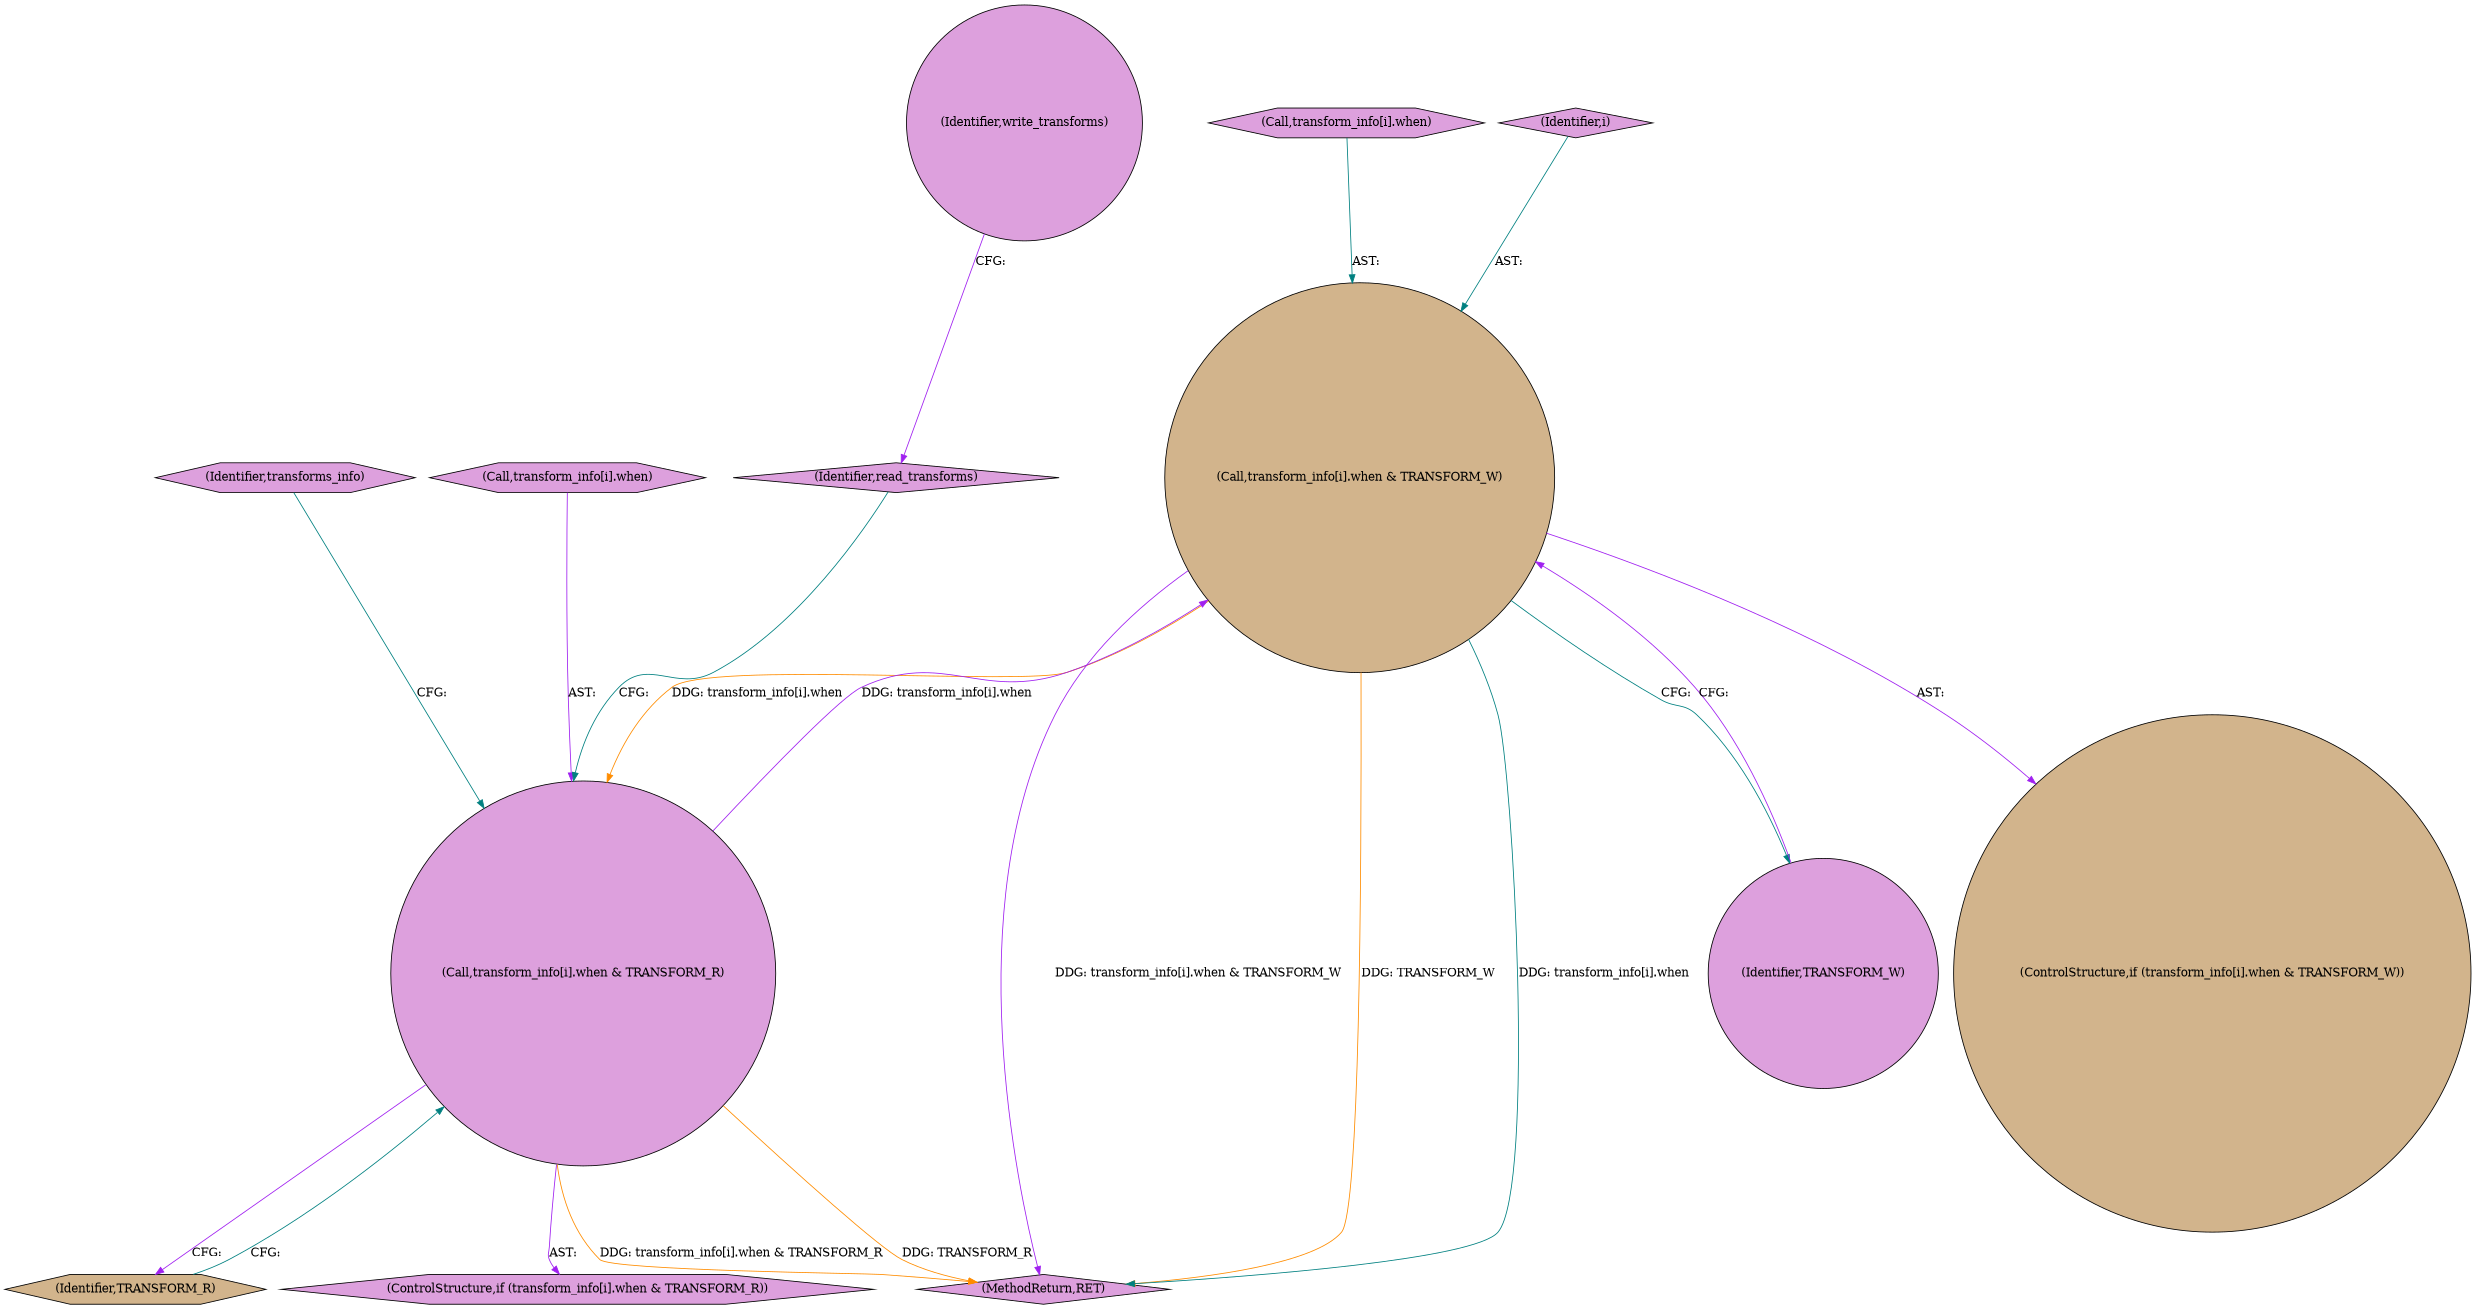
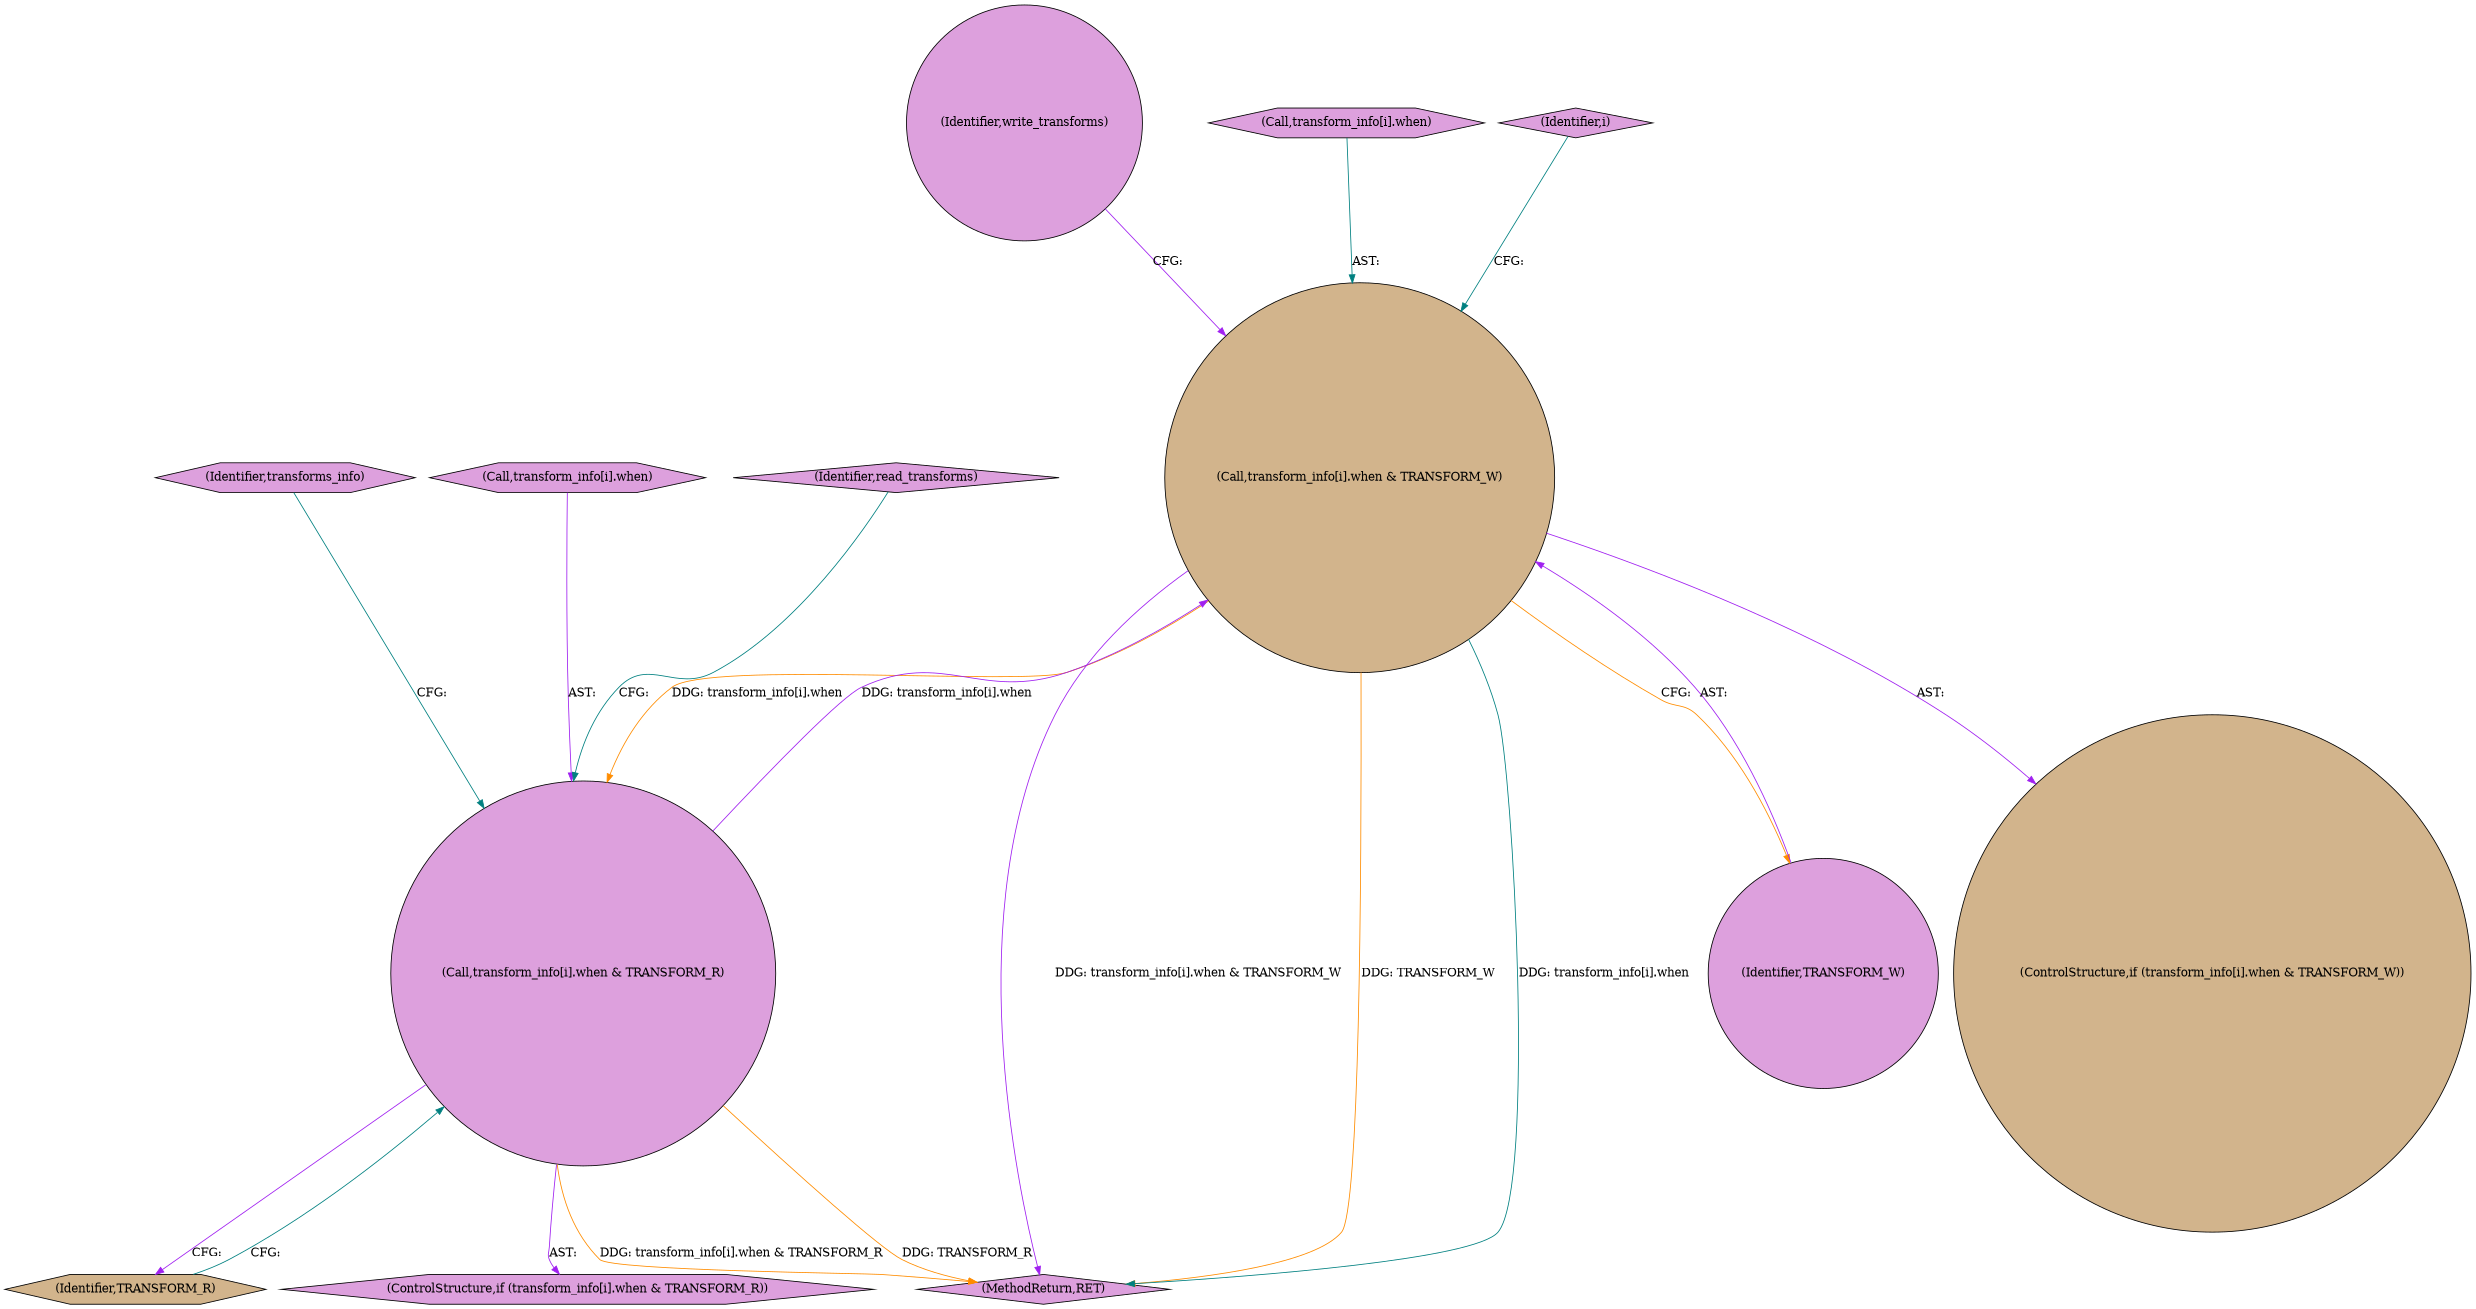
edge "(Identifier,i)" -> "(Call,transform_info[i].when & TRANSFORM_W)": label "AST: " -> "CFG: "
edge "(Identifier,write_transforms)" -> "(Identifier,read_transforms)": now "(Identifier,write_transforms)" -> "(Call,transform_info[i].when & TRANSFORM_W)"
edge "(Identifier,TRANSFORM_W)" -> "(Call,transform_info[i].when & TRANSFORM_W)": label "CFG: " -> "AST: "
edge "(Call,transform_info[i].when & TRANSFORM_W)" -> "(Identifier,TRANSFORM_W)": color teal -> darkorange
